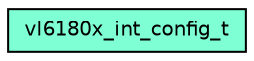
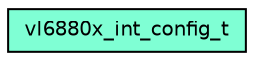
node "vl6180x_int_config_t": label "vl6180x_int_config_t" -> "vl6880x_int_config_t"
